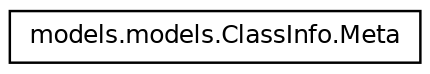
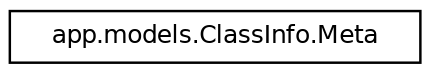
node "models.models.ClassInfo.Meta": label "models.models.ClassInfo.Meta" -> "app.models.ClassInfo.Meta"
